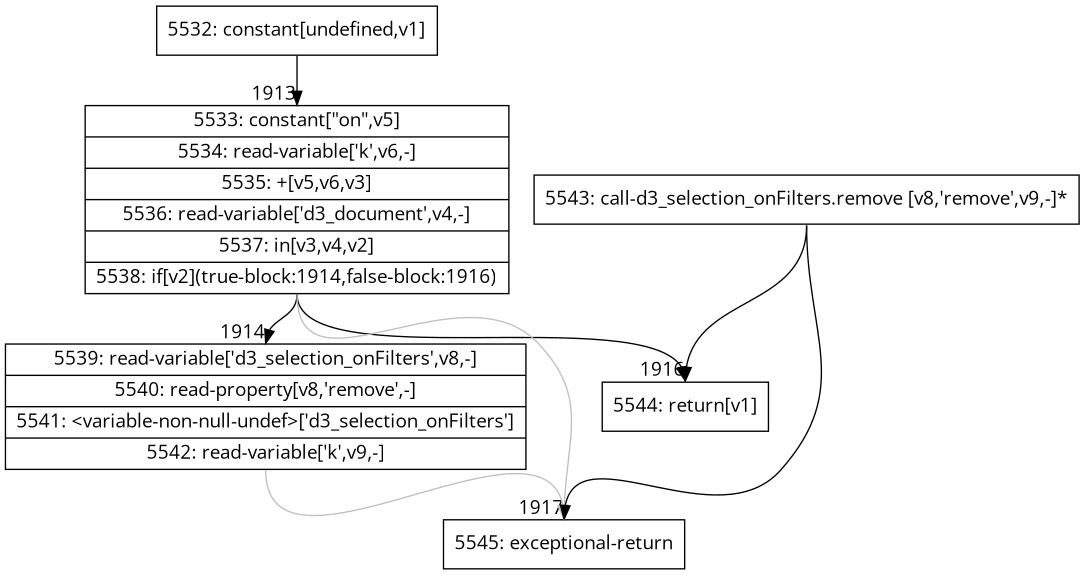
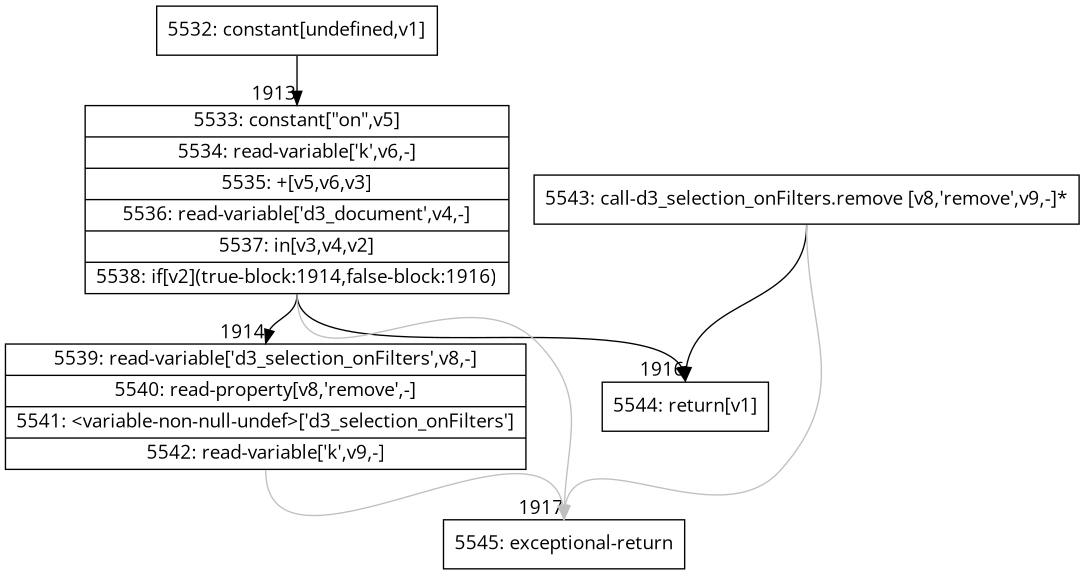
edge "5543: call-d3_selection_onFilters.remove [v8,'remove',v9,-]*" -> "5545: exceptional-return": color black -> gray
